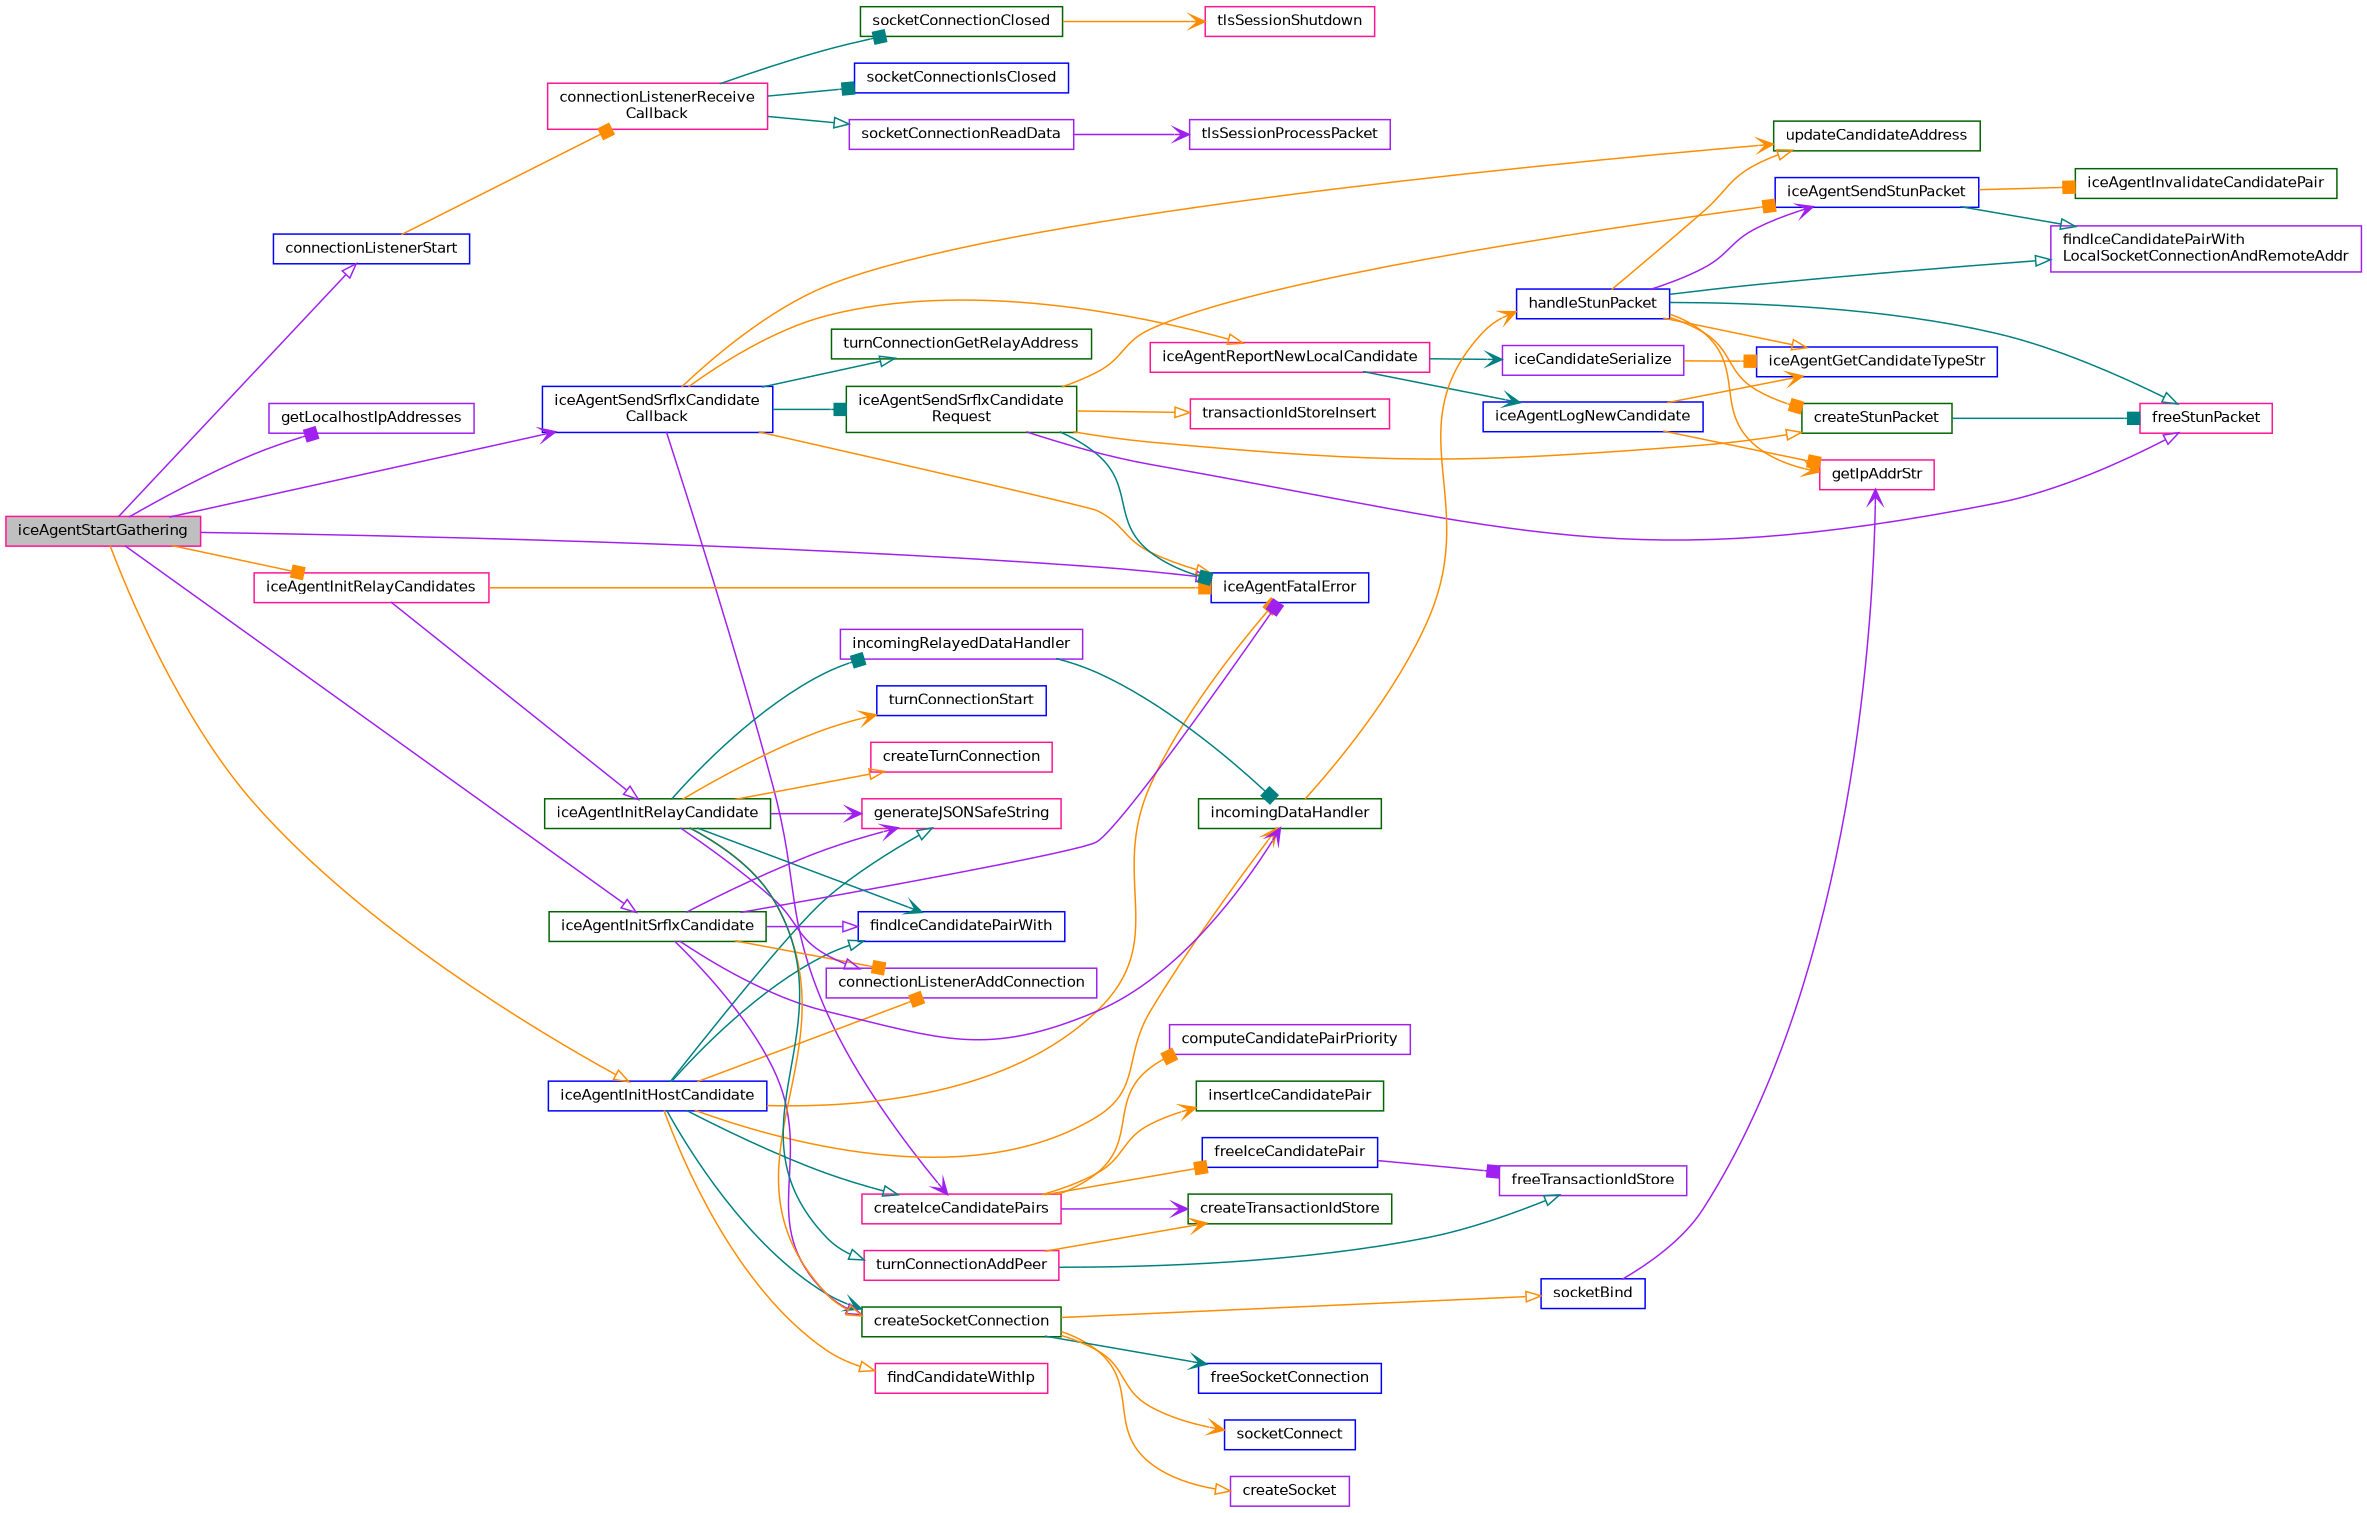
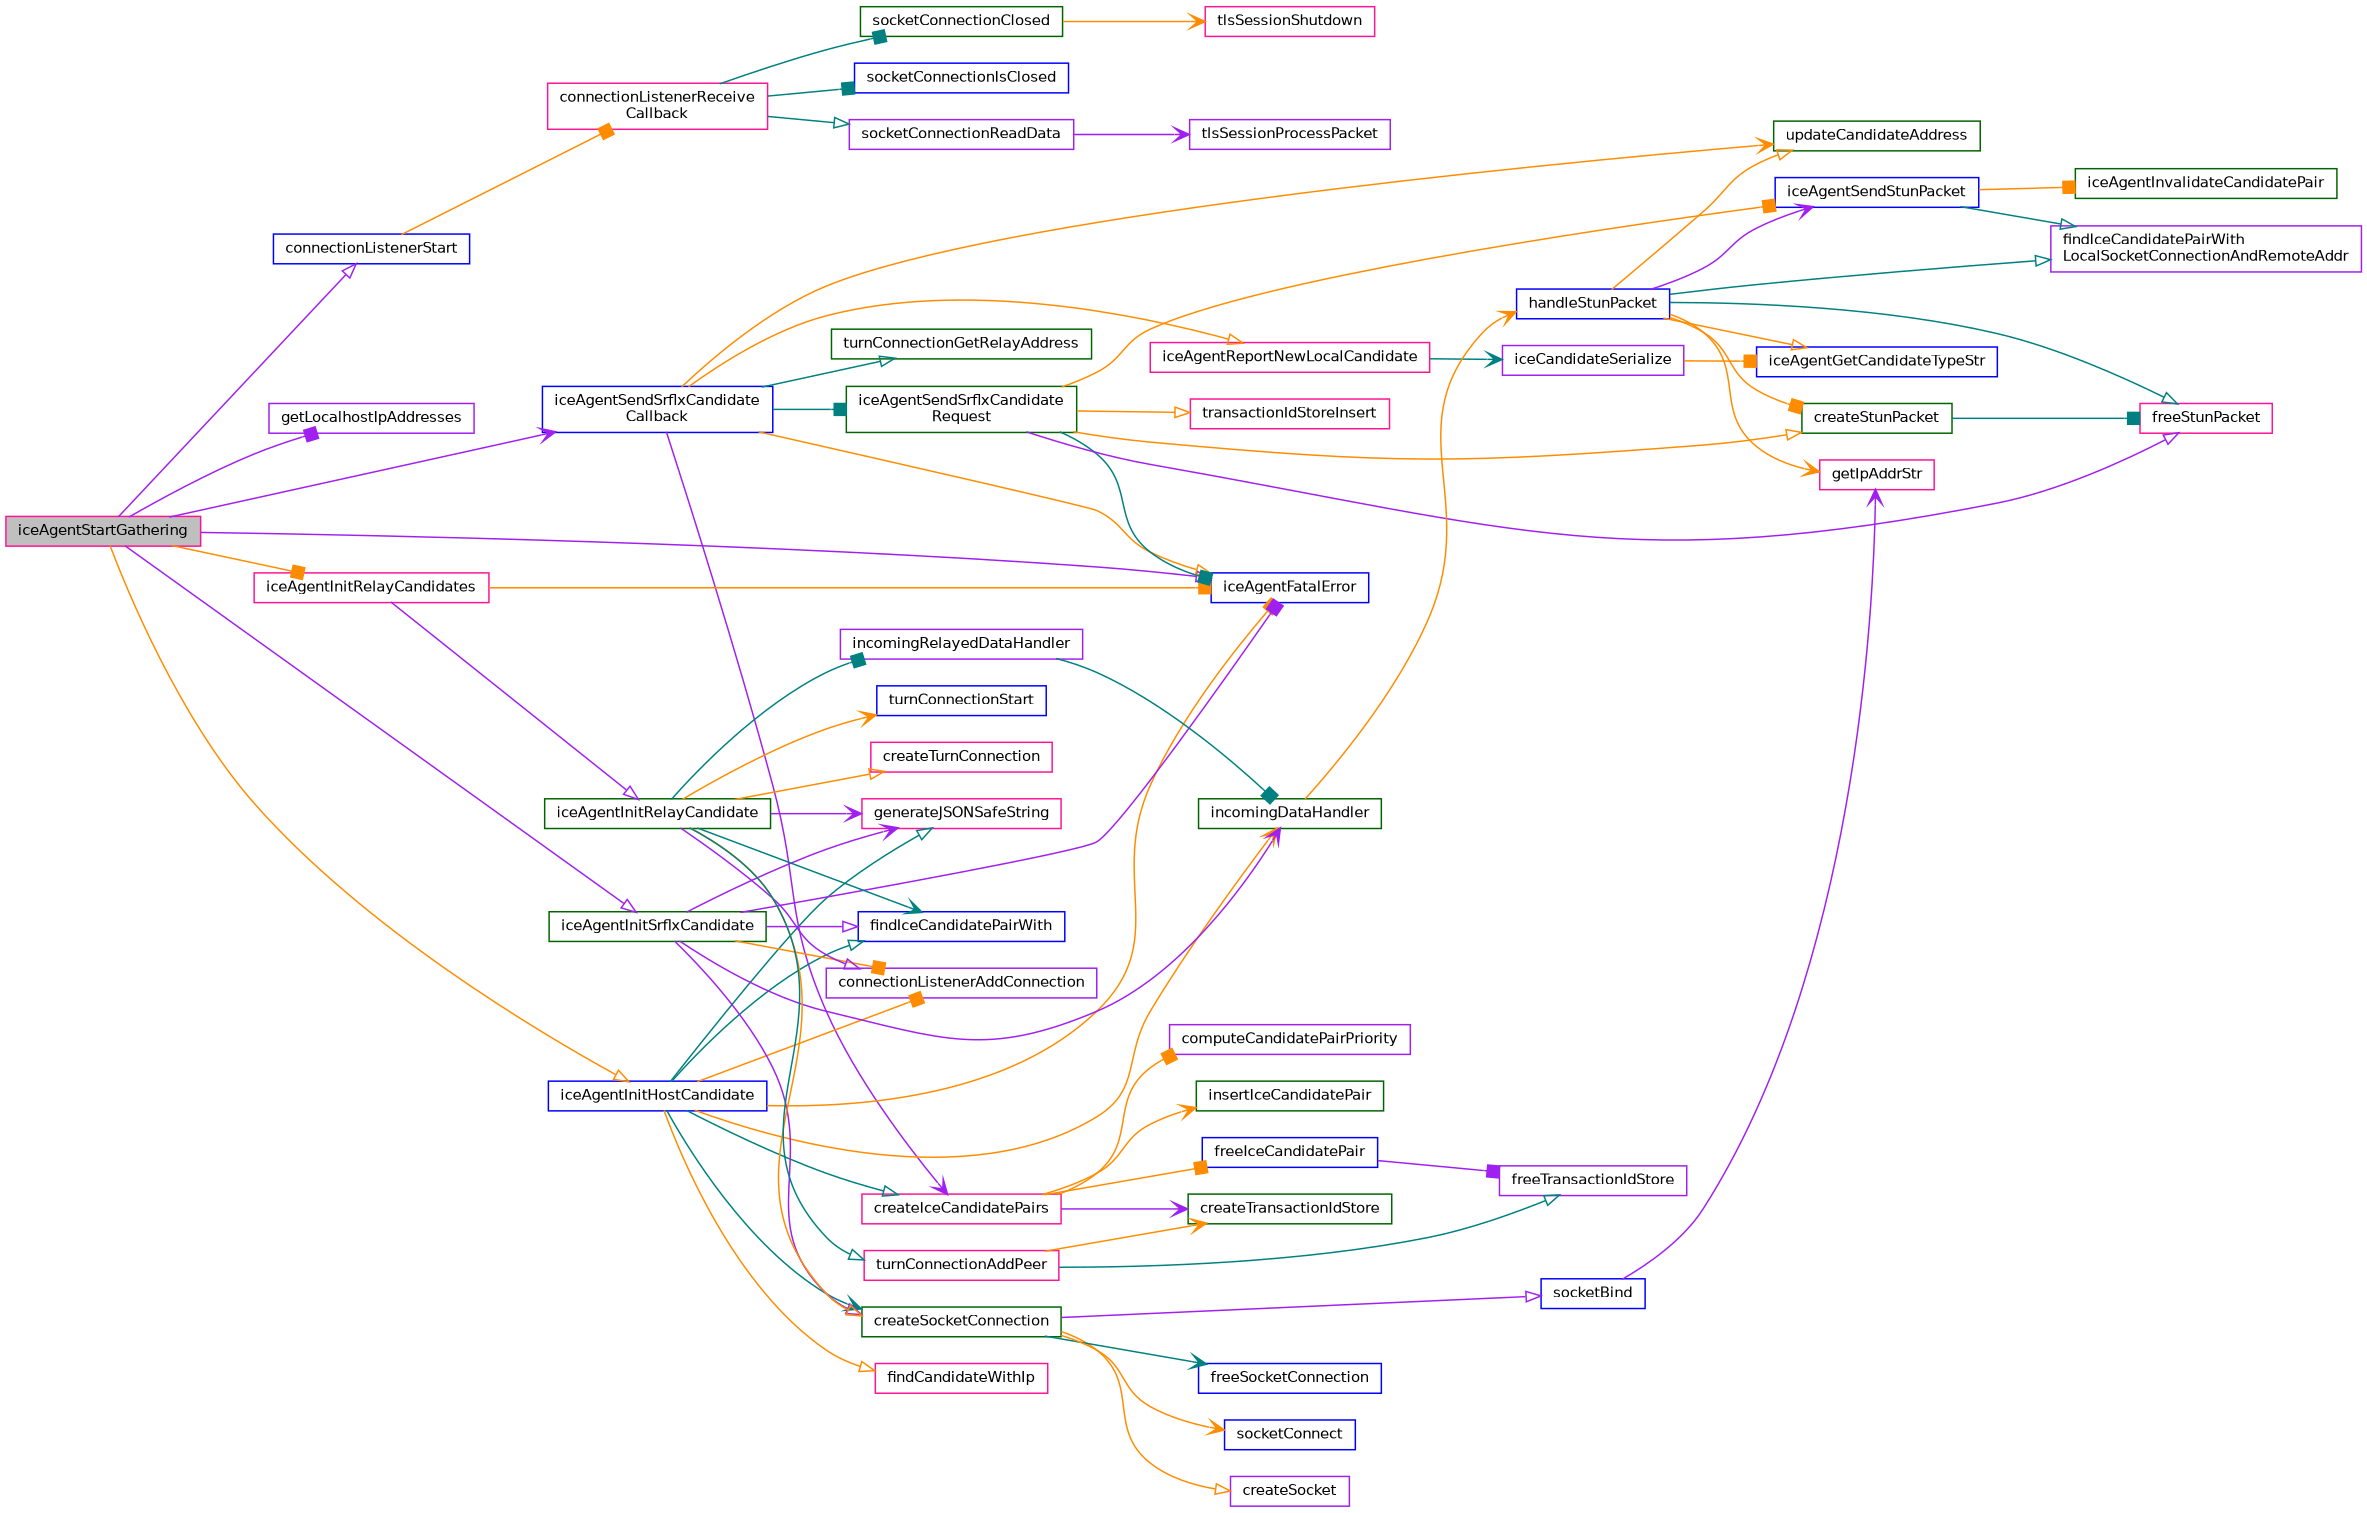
node "iceAgentLogNewCandidate": removed
edge "createSocketConnection" -> "socketBind": color darkorange -> purple
